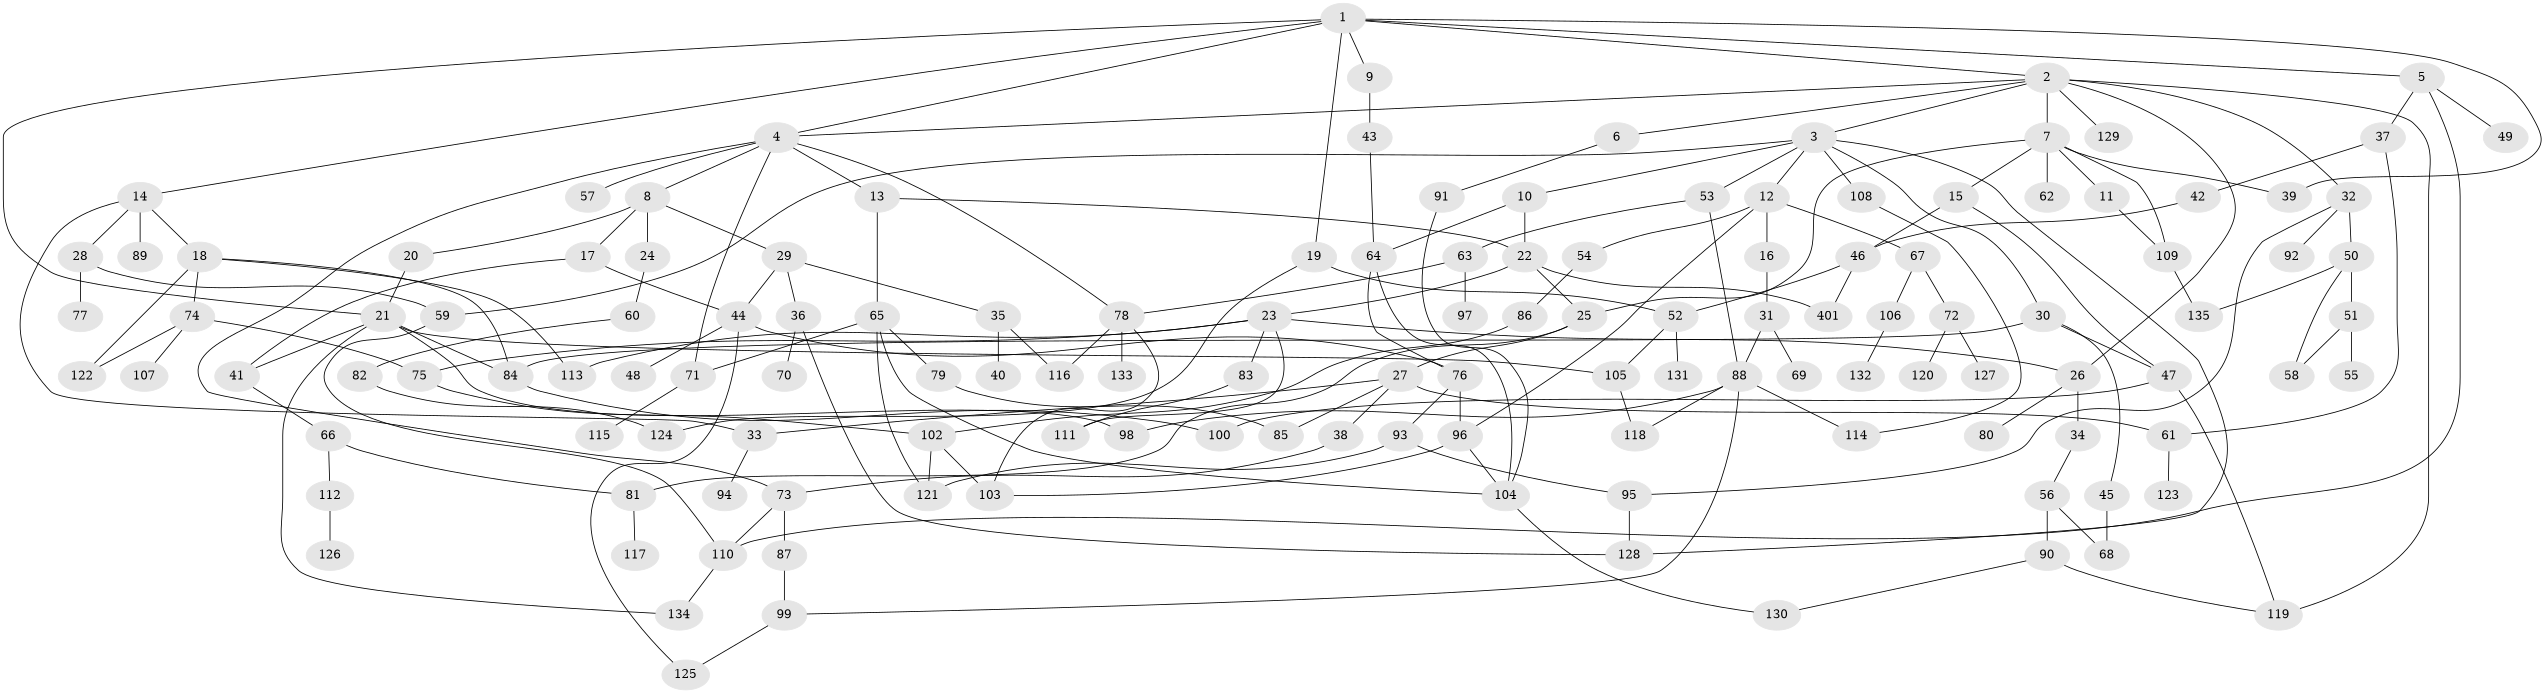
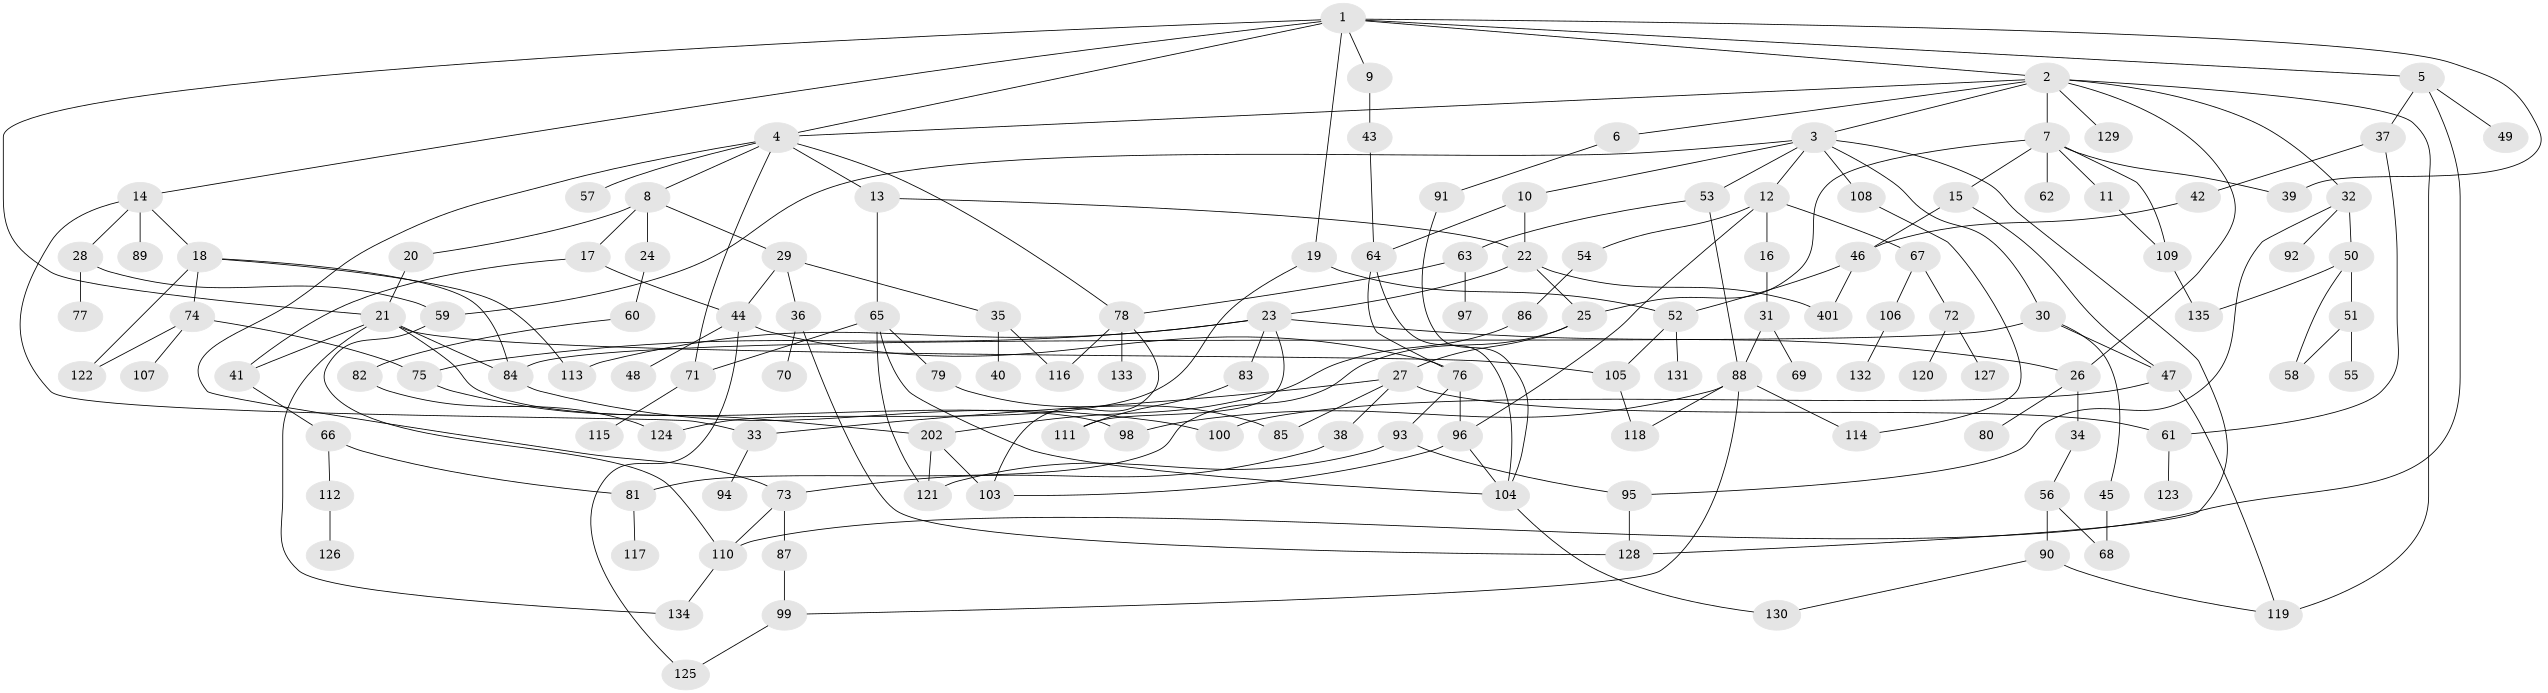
node "102": label "102" -> "202"
